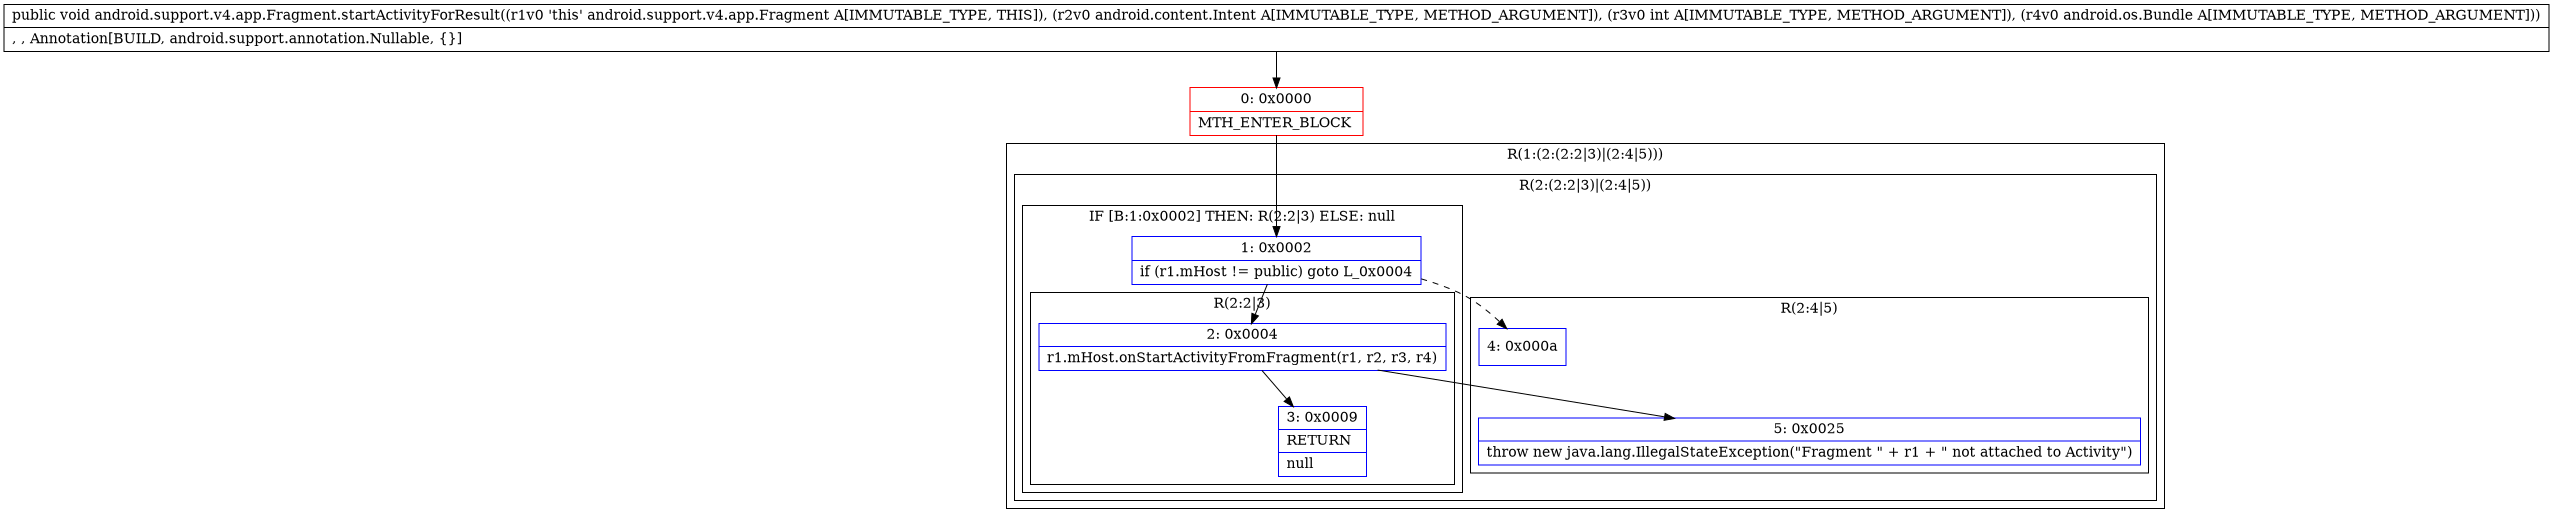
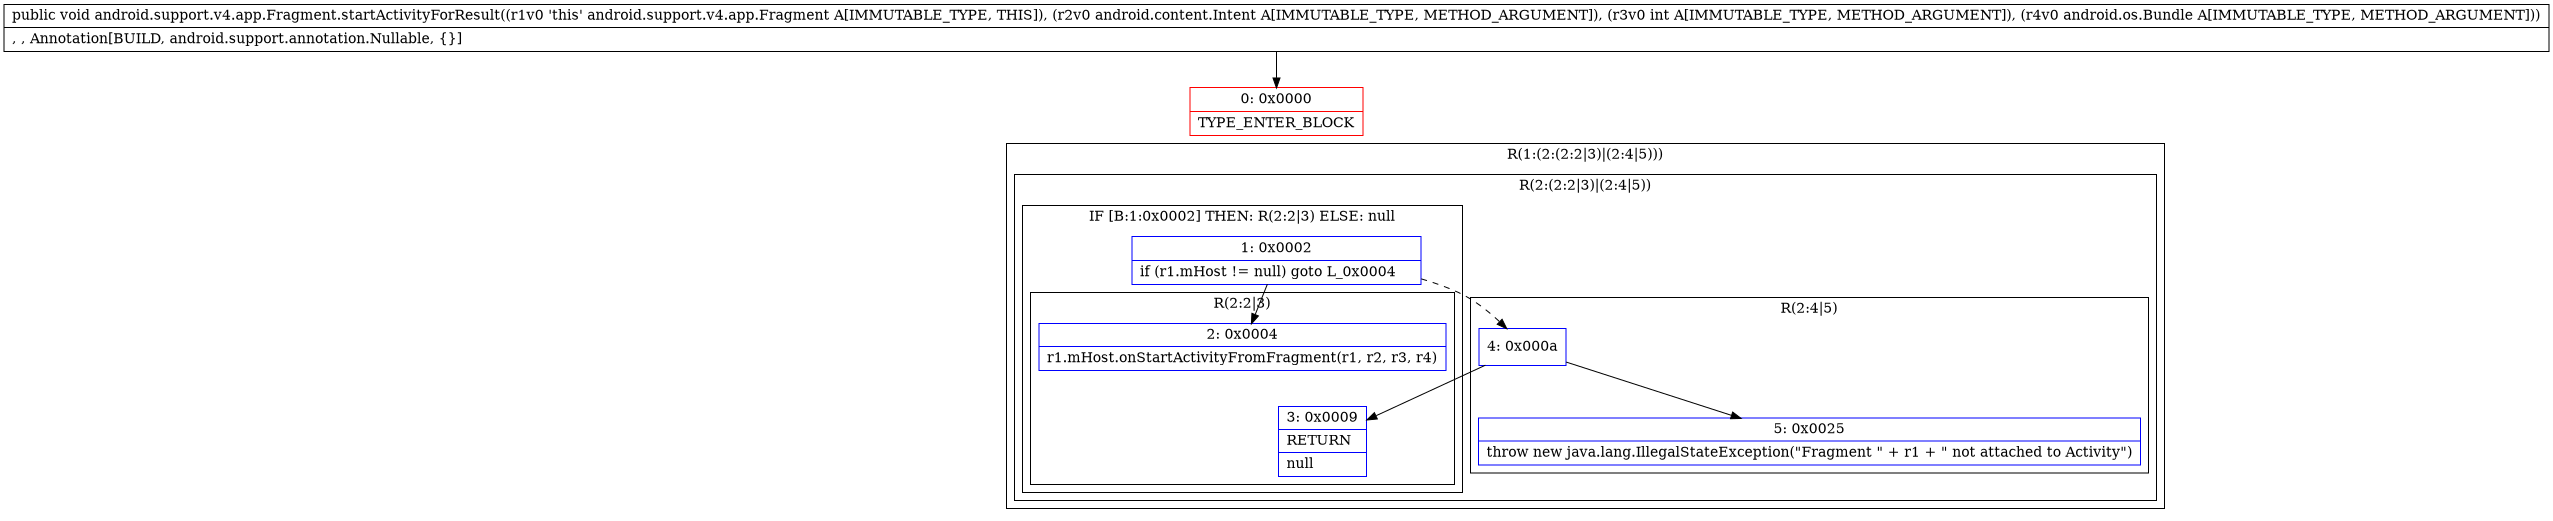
node "0: 0x0000": text "MTH_ENTER_BLOCK" -> "TYPE_ENTER_BLOCK"
edge "0: 0x0000" -> "1: 0x0002": removed
node "1: 0x0002": text "if (r1.mHost != public) goto L_0x0004" -> "if (r1.mHost != null) goto L_0x0004"
edge "2: 0x0004" -> "3: 0x0009": now "4: 0x000a" -> "3: 0x0009"
edge "2: 0x0004" -> "5: 0x0025": now "4: 0x000a" -> "5: 0x0025"
